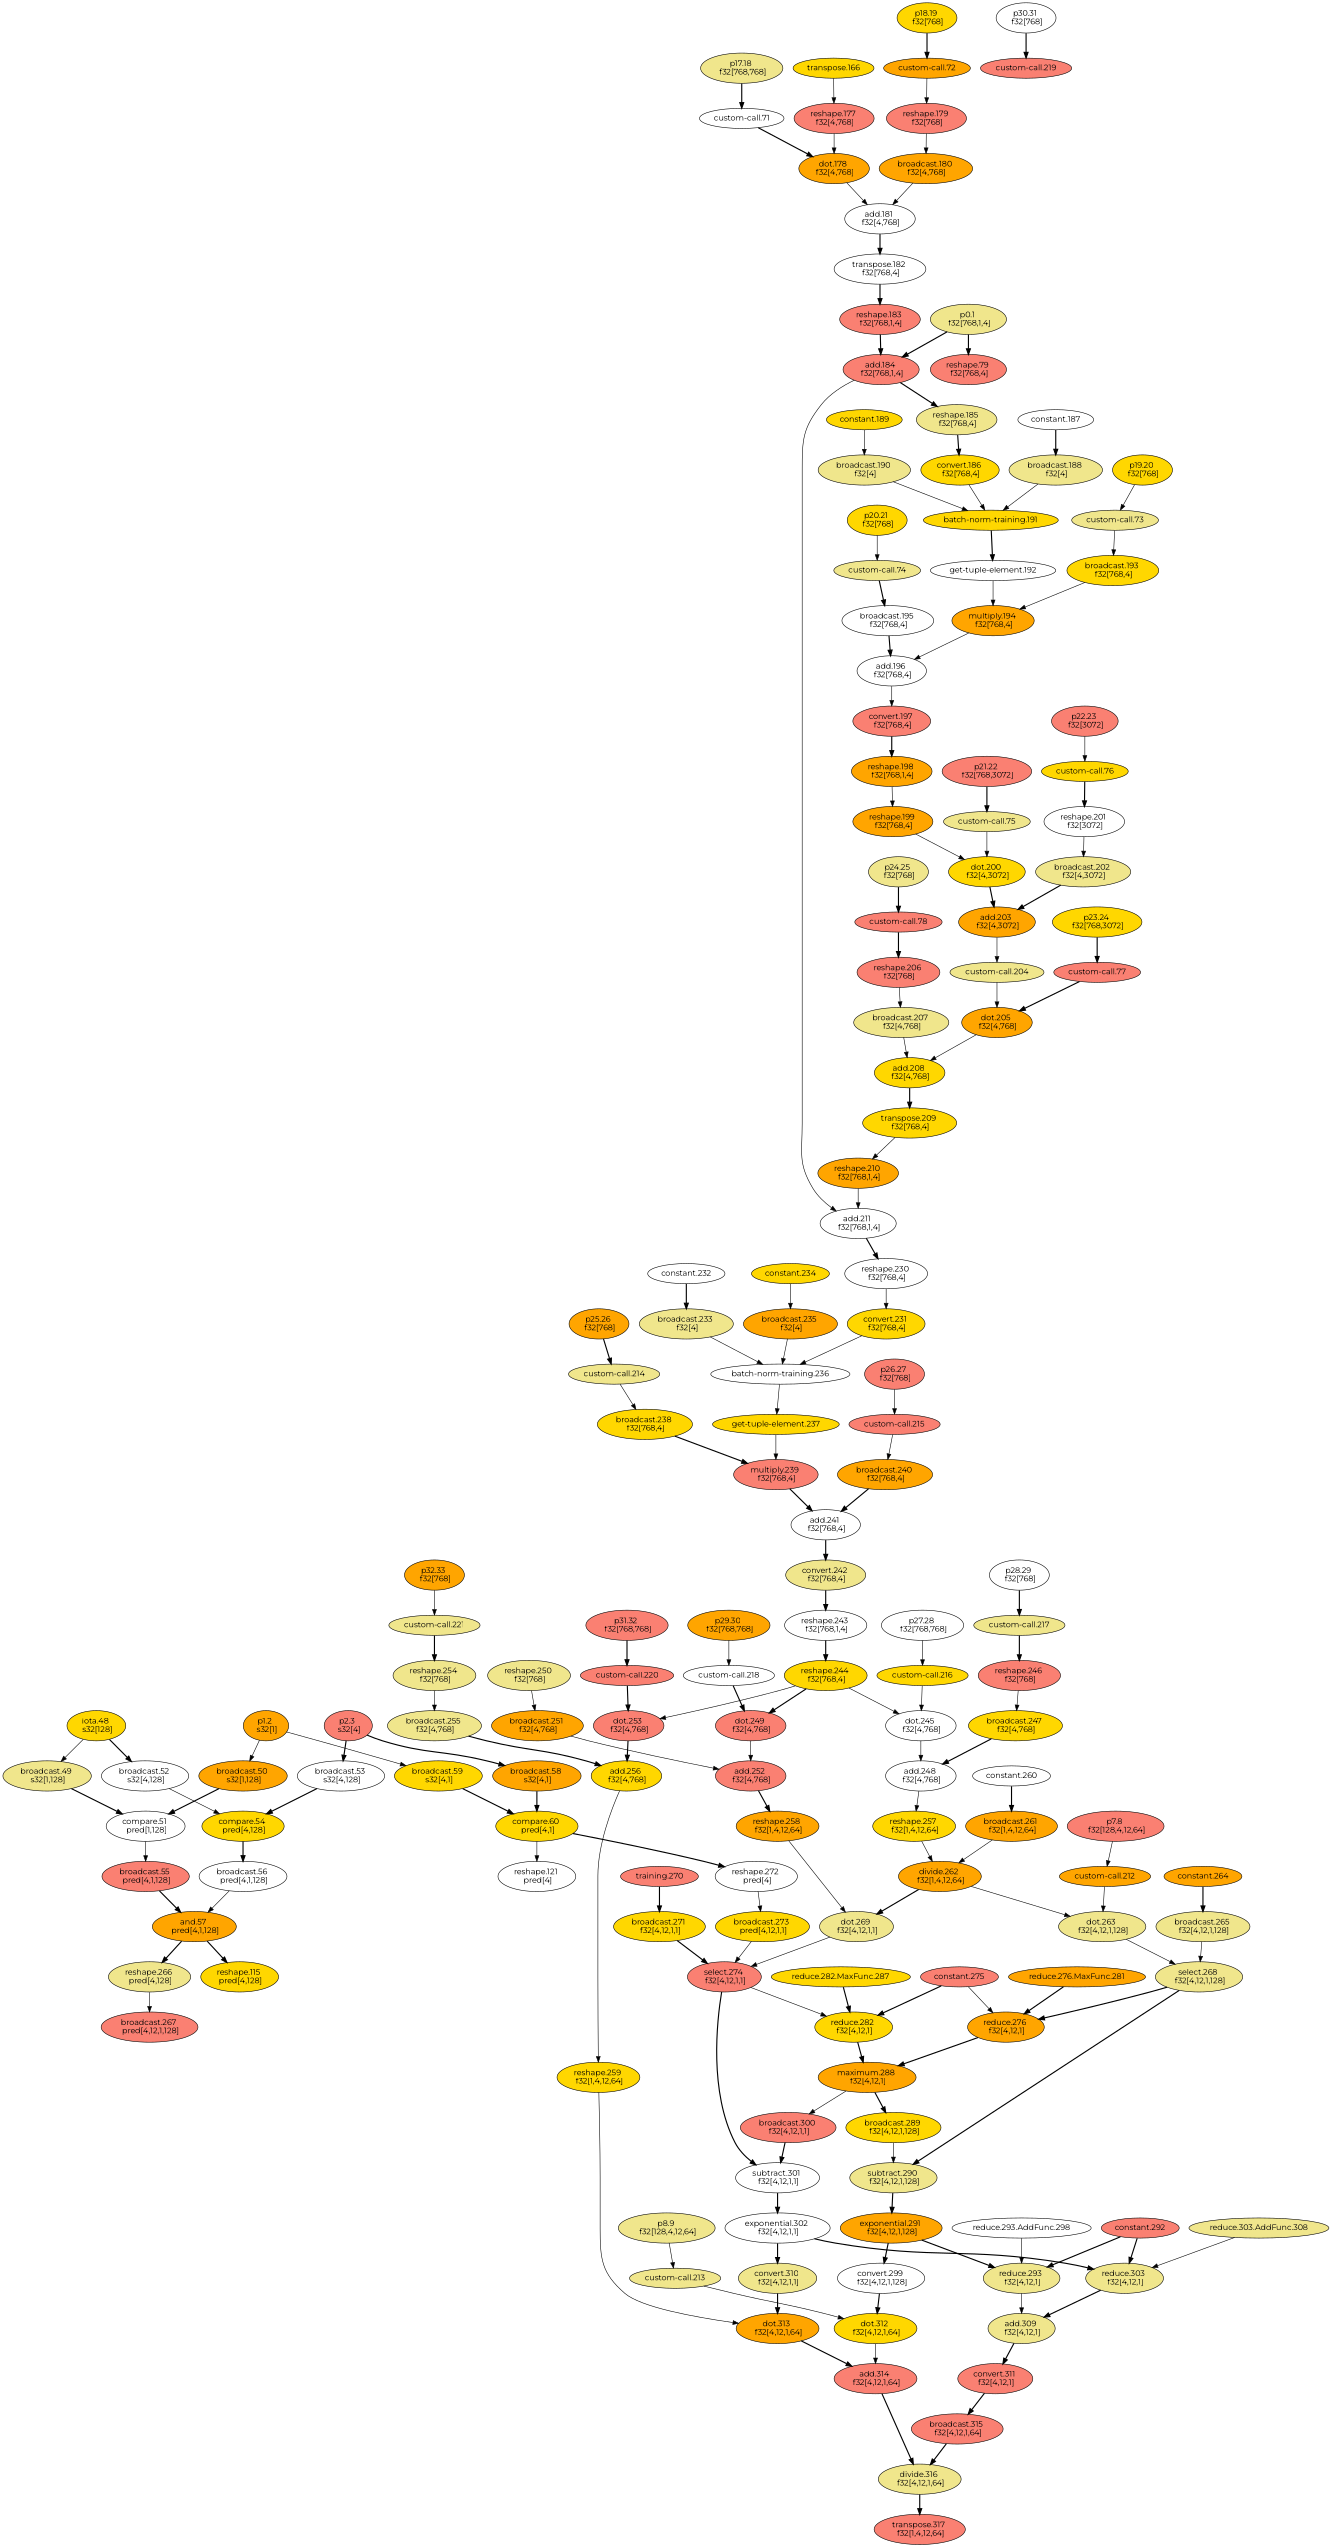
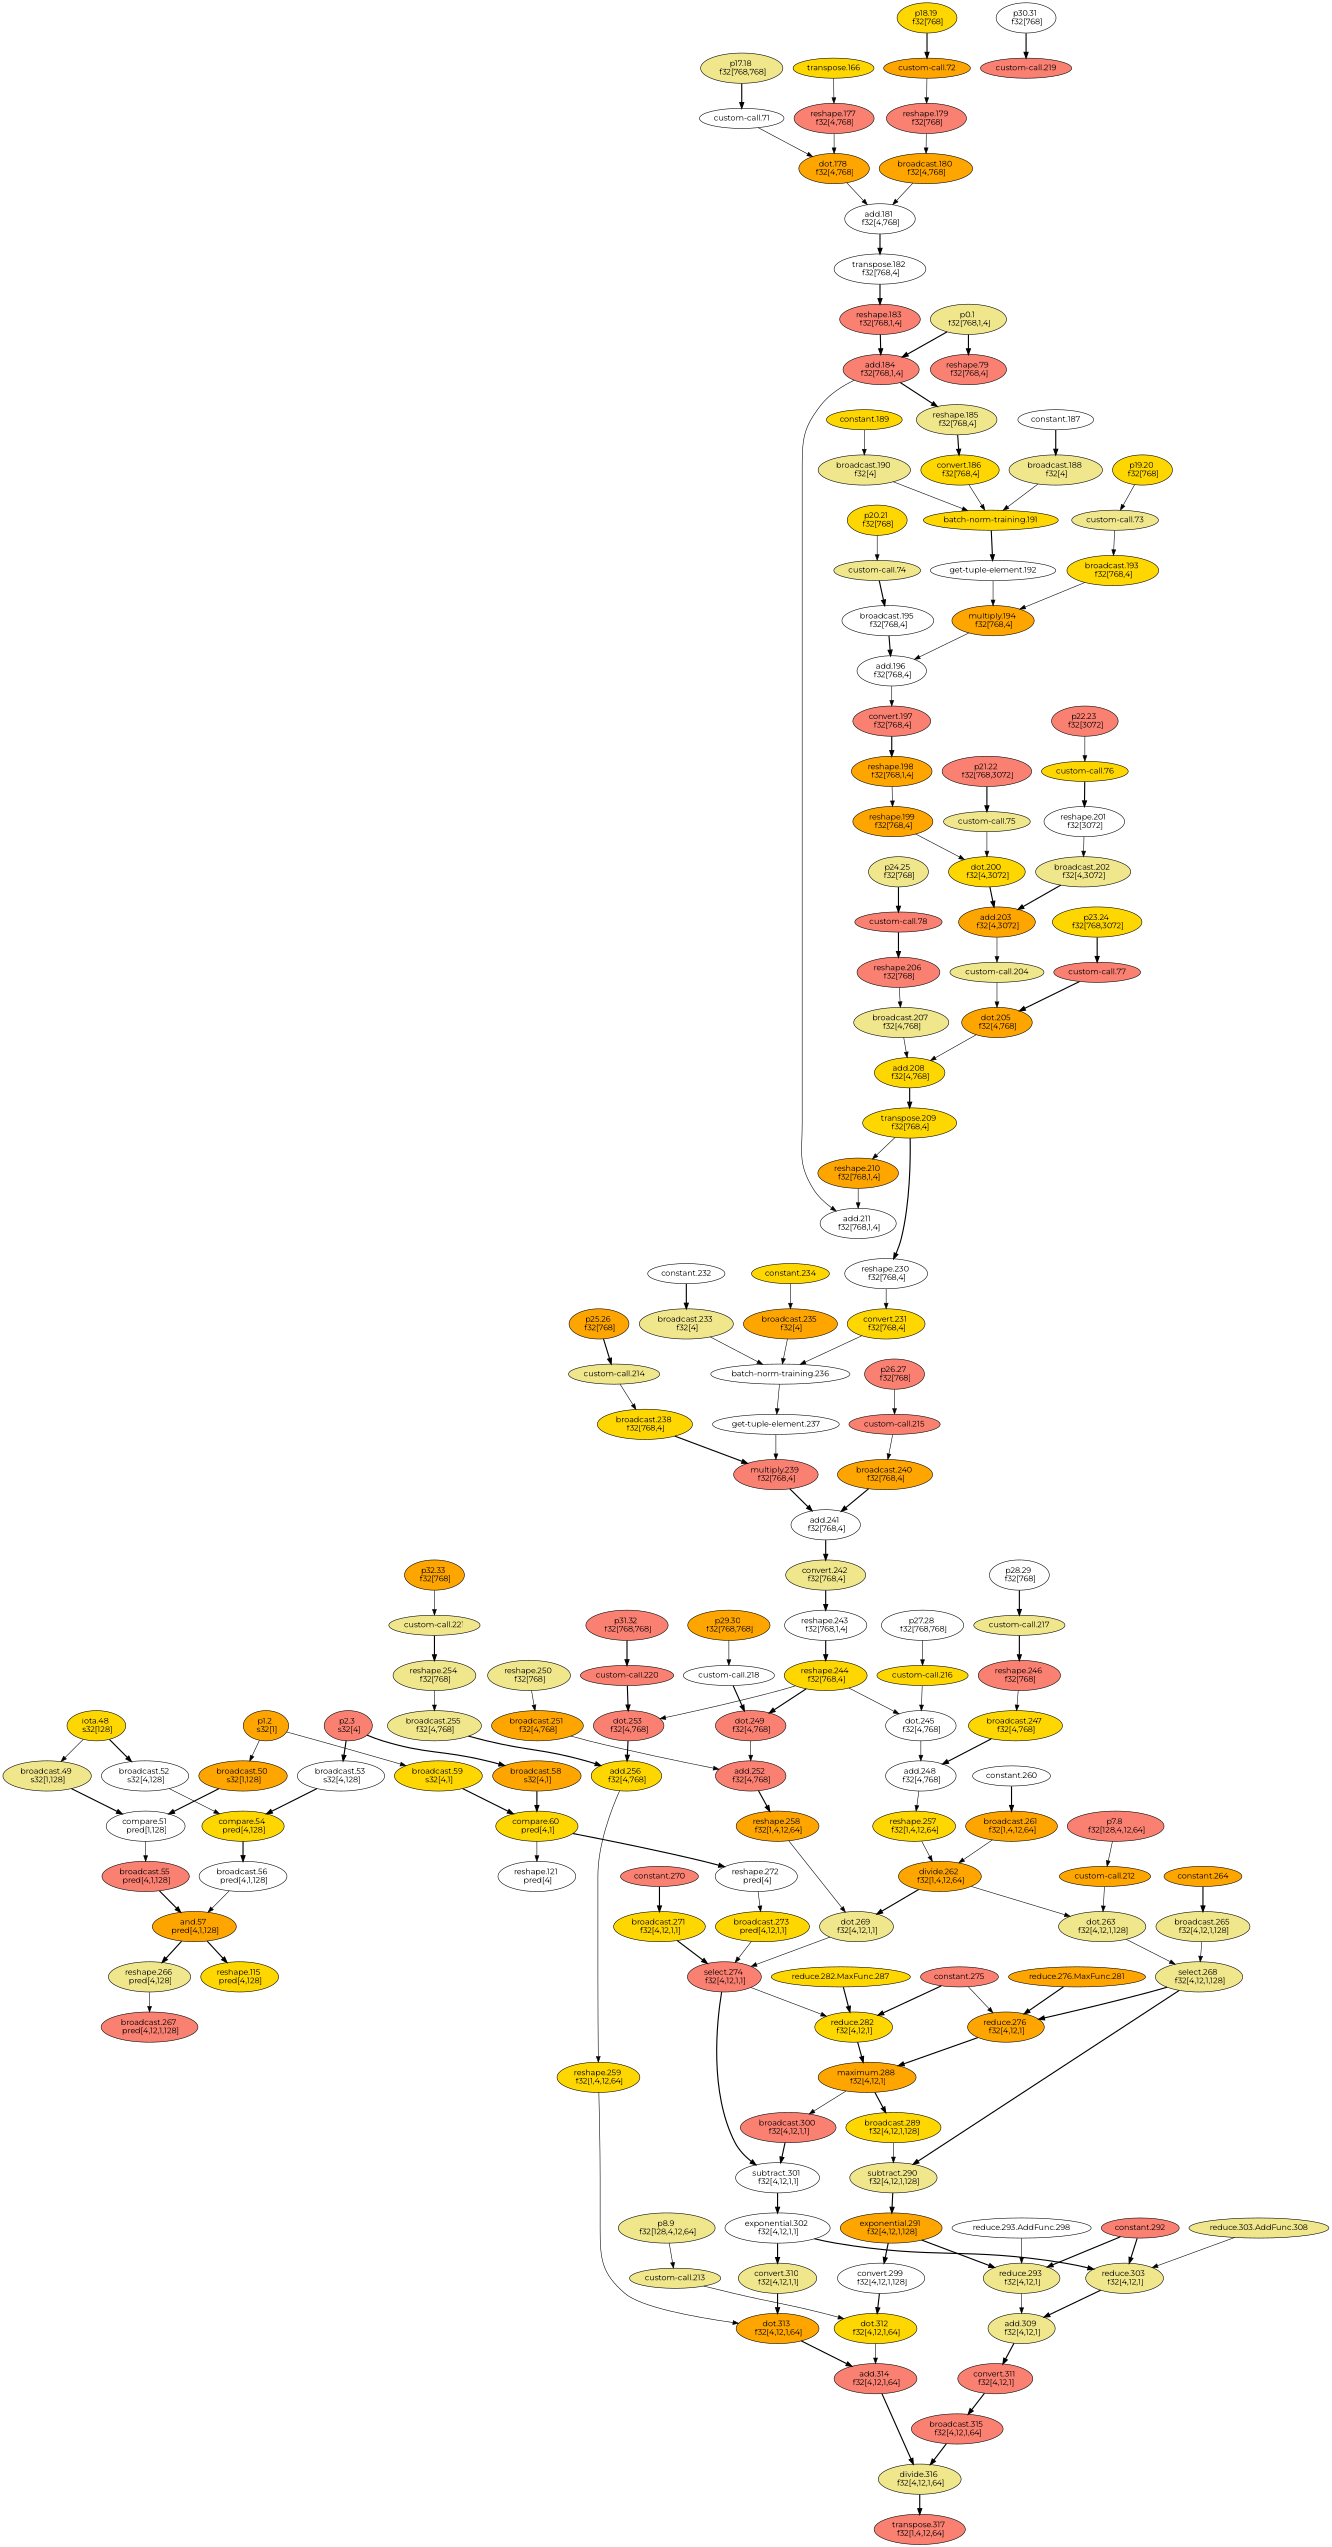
edge "custom-call.71" -> "dot.178 f32[4,768]": style bold -> solid
edge "add.211 f32[768,1,4]" -> "reshape.230 f32[768,4]": now "transpose.209 f32[768,4]" -> "reshape.230 f32[768,4]"
node "get-tuple-element.237": fillcolor gold -> white
node "training.270": label "training.270" -> "constant.270"
